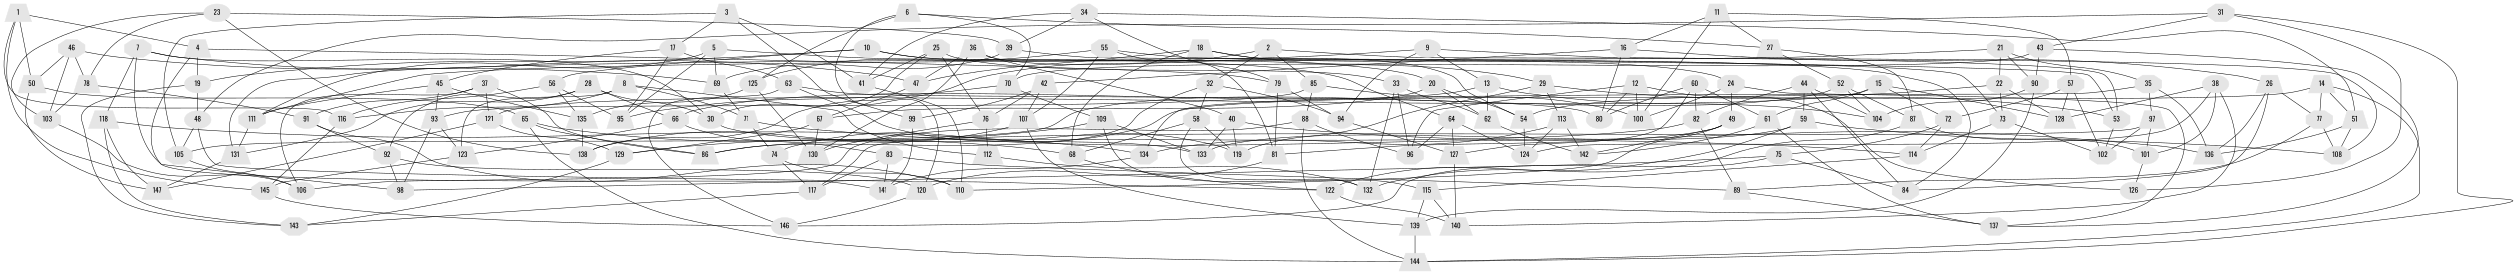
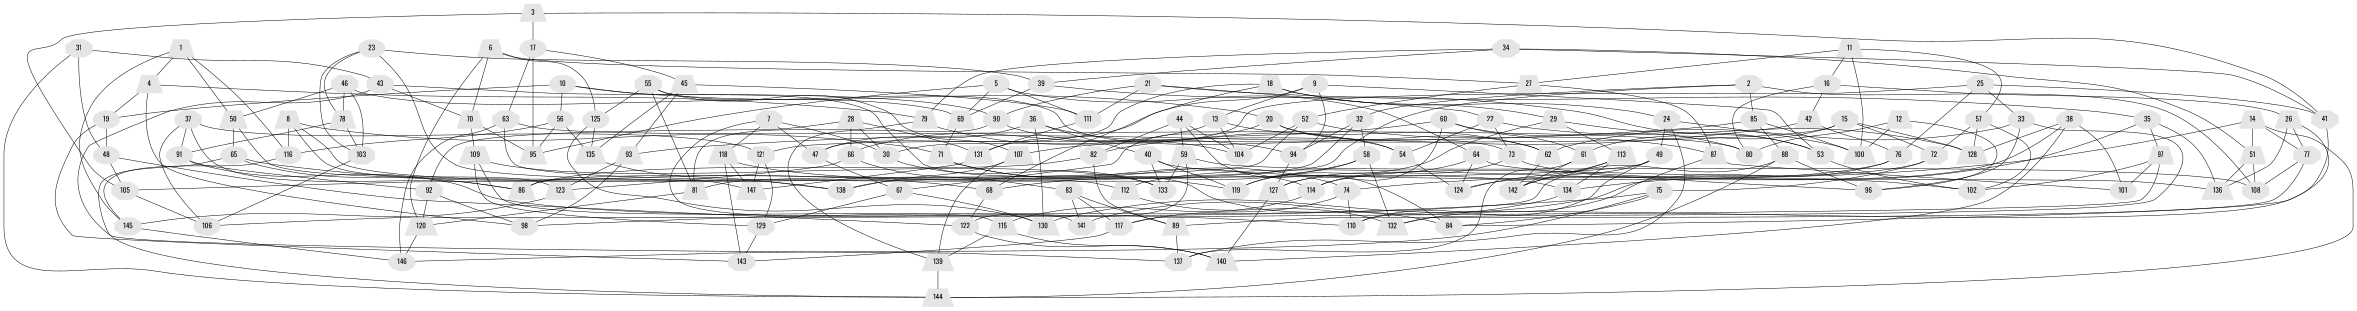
node "99": removed
node "126": removed
